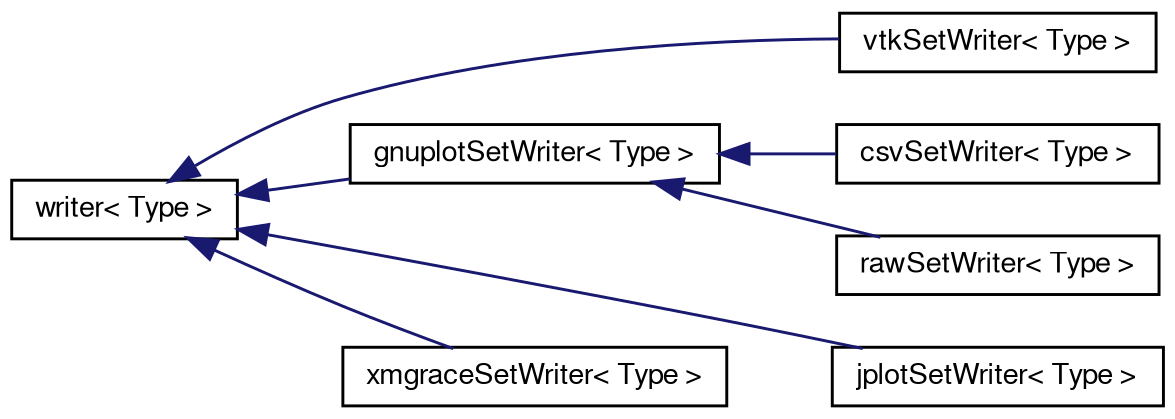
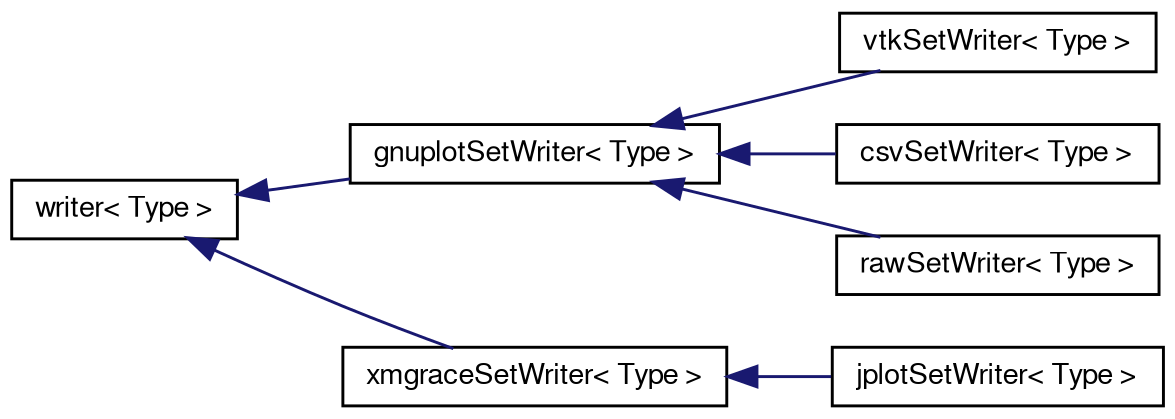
edge "vtkSetWriter< Type >" -> "writer< Type >": now "vtkSetWriter< Type >" -> "gnuplotSetWriter< Type >"
edge "jplotSetWriter< Type >" -> "writer< Type >": now "jplotSetWriter< Type >" -> "xmgraceSetWriter< Type >"
